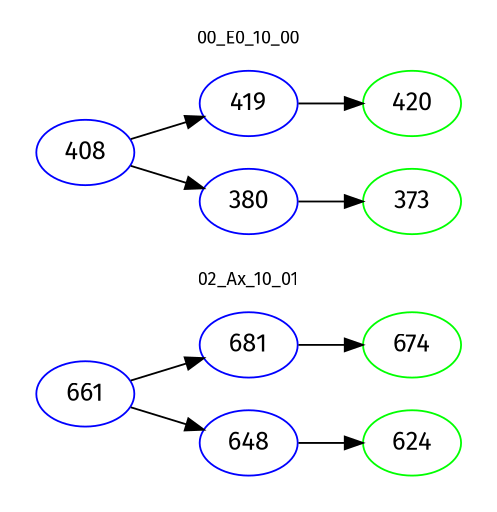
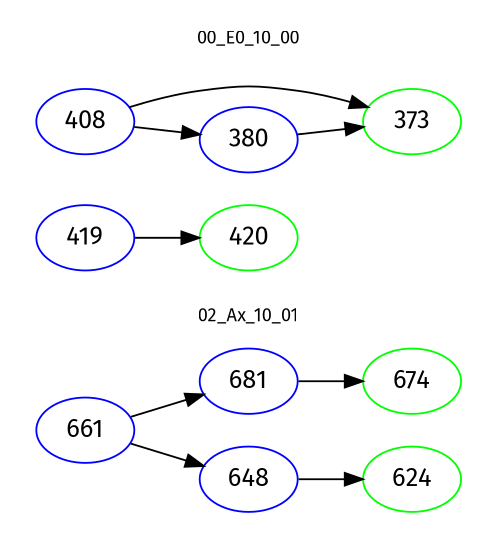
edge "408" -> "419": now "408" -> "373"
